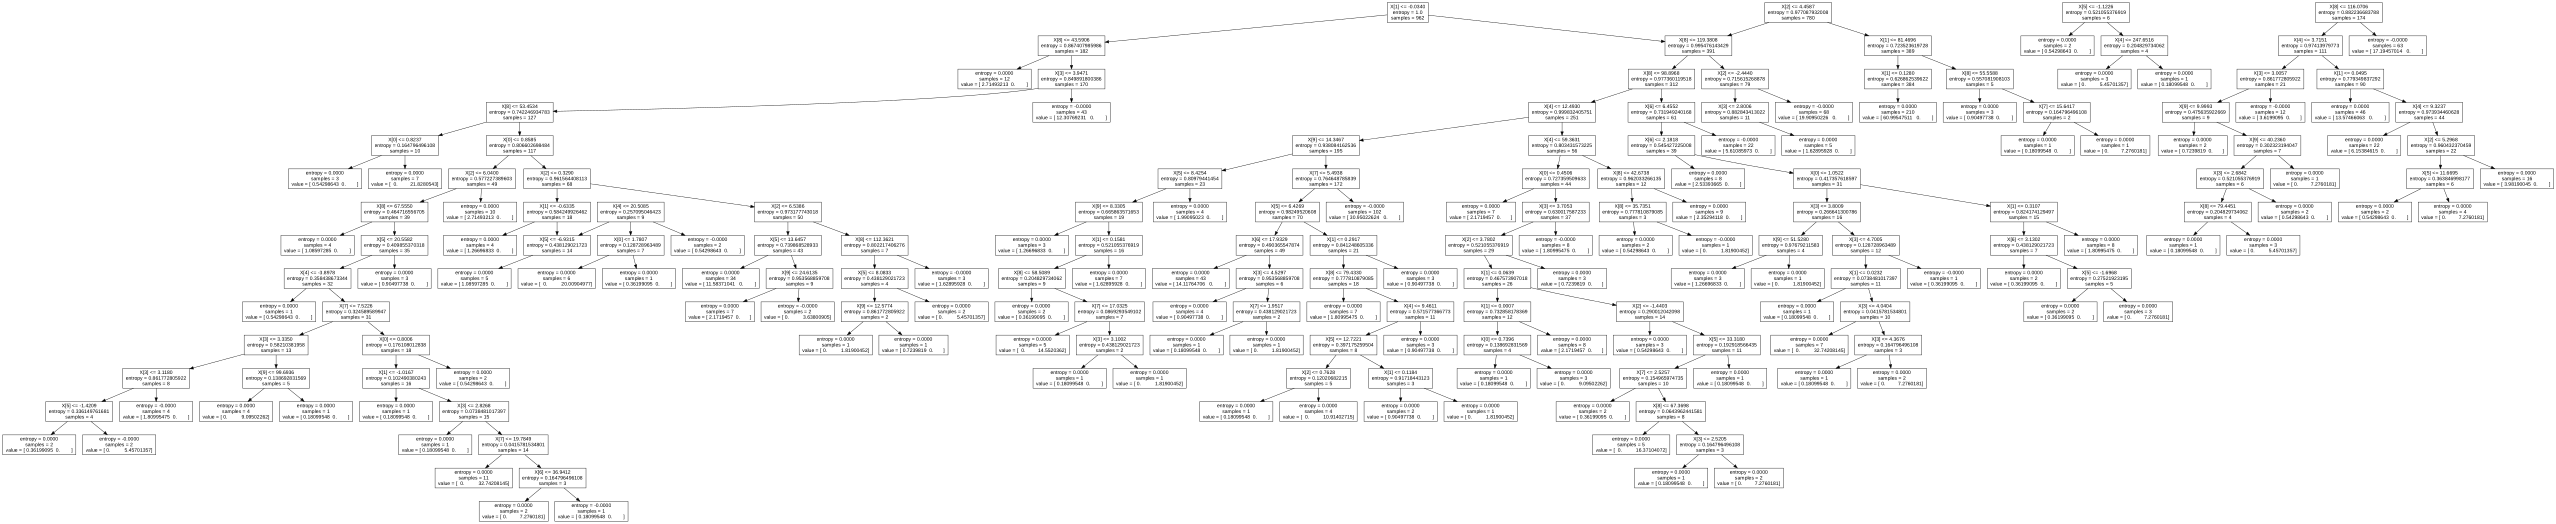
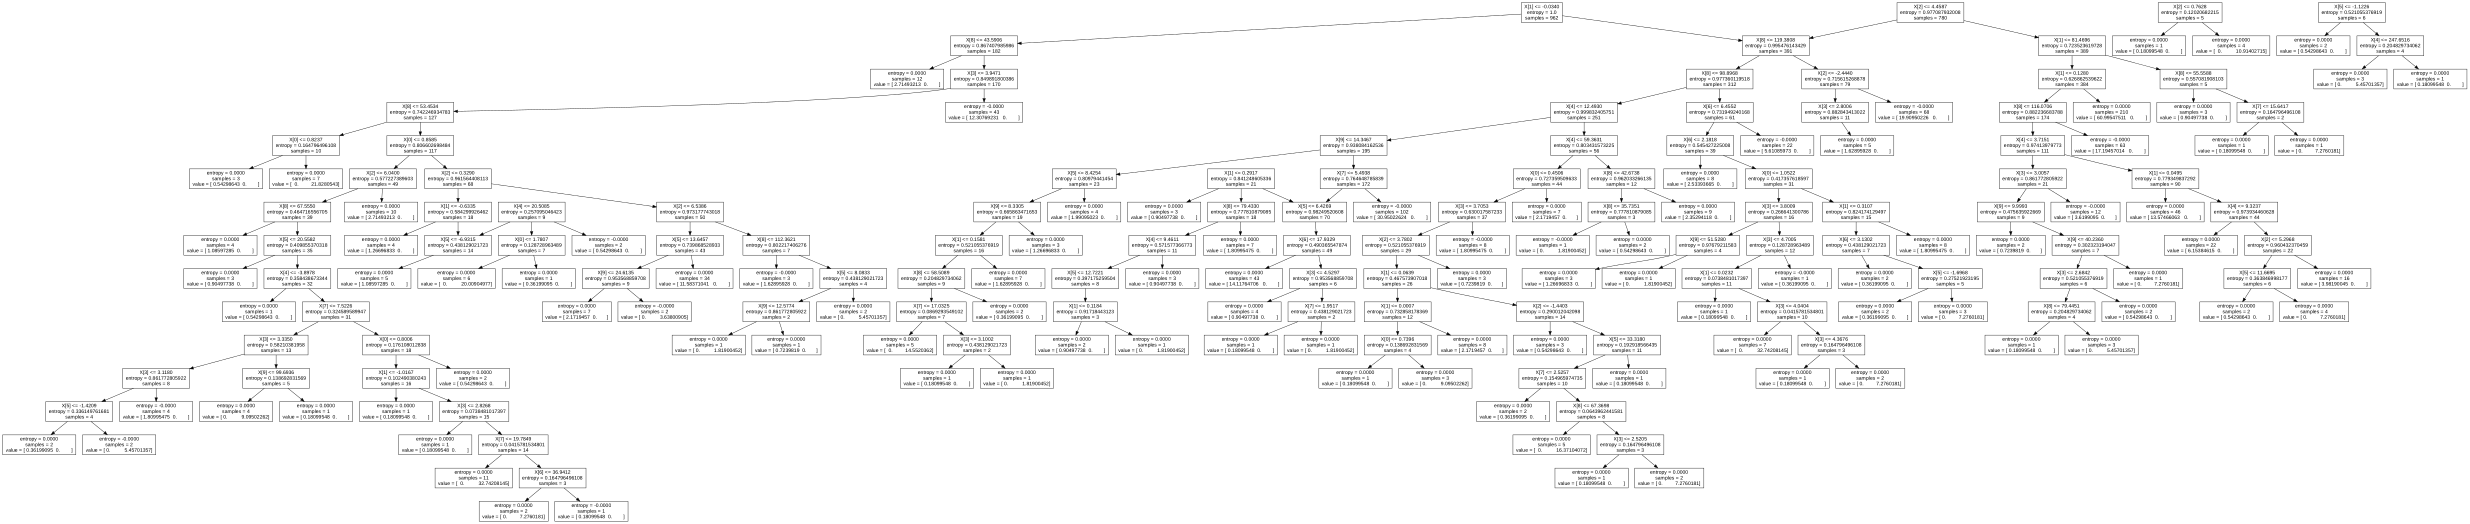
edge "X[1] <= 0.1280 entropy = 0.626862539622 samples = 384" -> "X[8] <= 116.0706 entropy = 0.882236683788 samples = 174": added
node "X[1] <= -0.6335 entropy = 0.584249926462 samples = 18": label "X[1] <= -0.6335 entropy = 0.584249926462 samples = 18" -> "X[1] <= -0.6335 entropy = 0.584299926462 samples = 18"
node "X[9] <= 8.3305 entropy = 0.665863571653 samples = 19": label "X[9] <= 8.3305 entropy = 0.665863571653 samples = 19" -> "X[9] <= 8.3305 entropy = 0.665863471653 samples = 19"
edge "X[5] <= 6.4269 entropy = 0.98249520608 samples = 70" -> "X[1] <= 0.2917 entropy = 0.841248605336 samples = 21": reversed
edge "X[5] <= 12.7221 entropy = 0.397175259504 samples = 8" -> "X[2] <= 0.7628 entropy = 0.12020682215 samples = 5": removed
